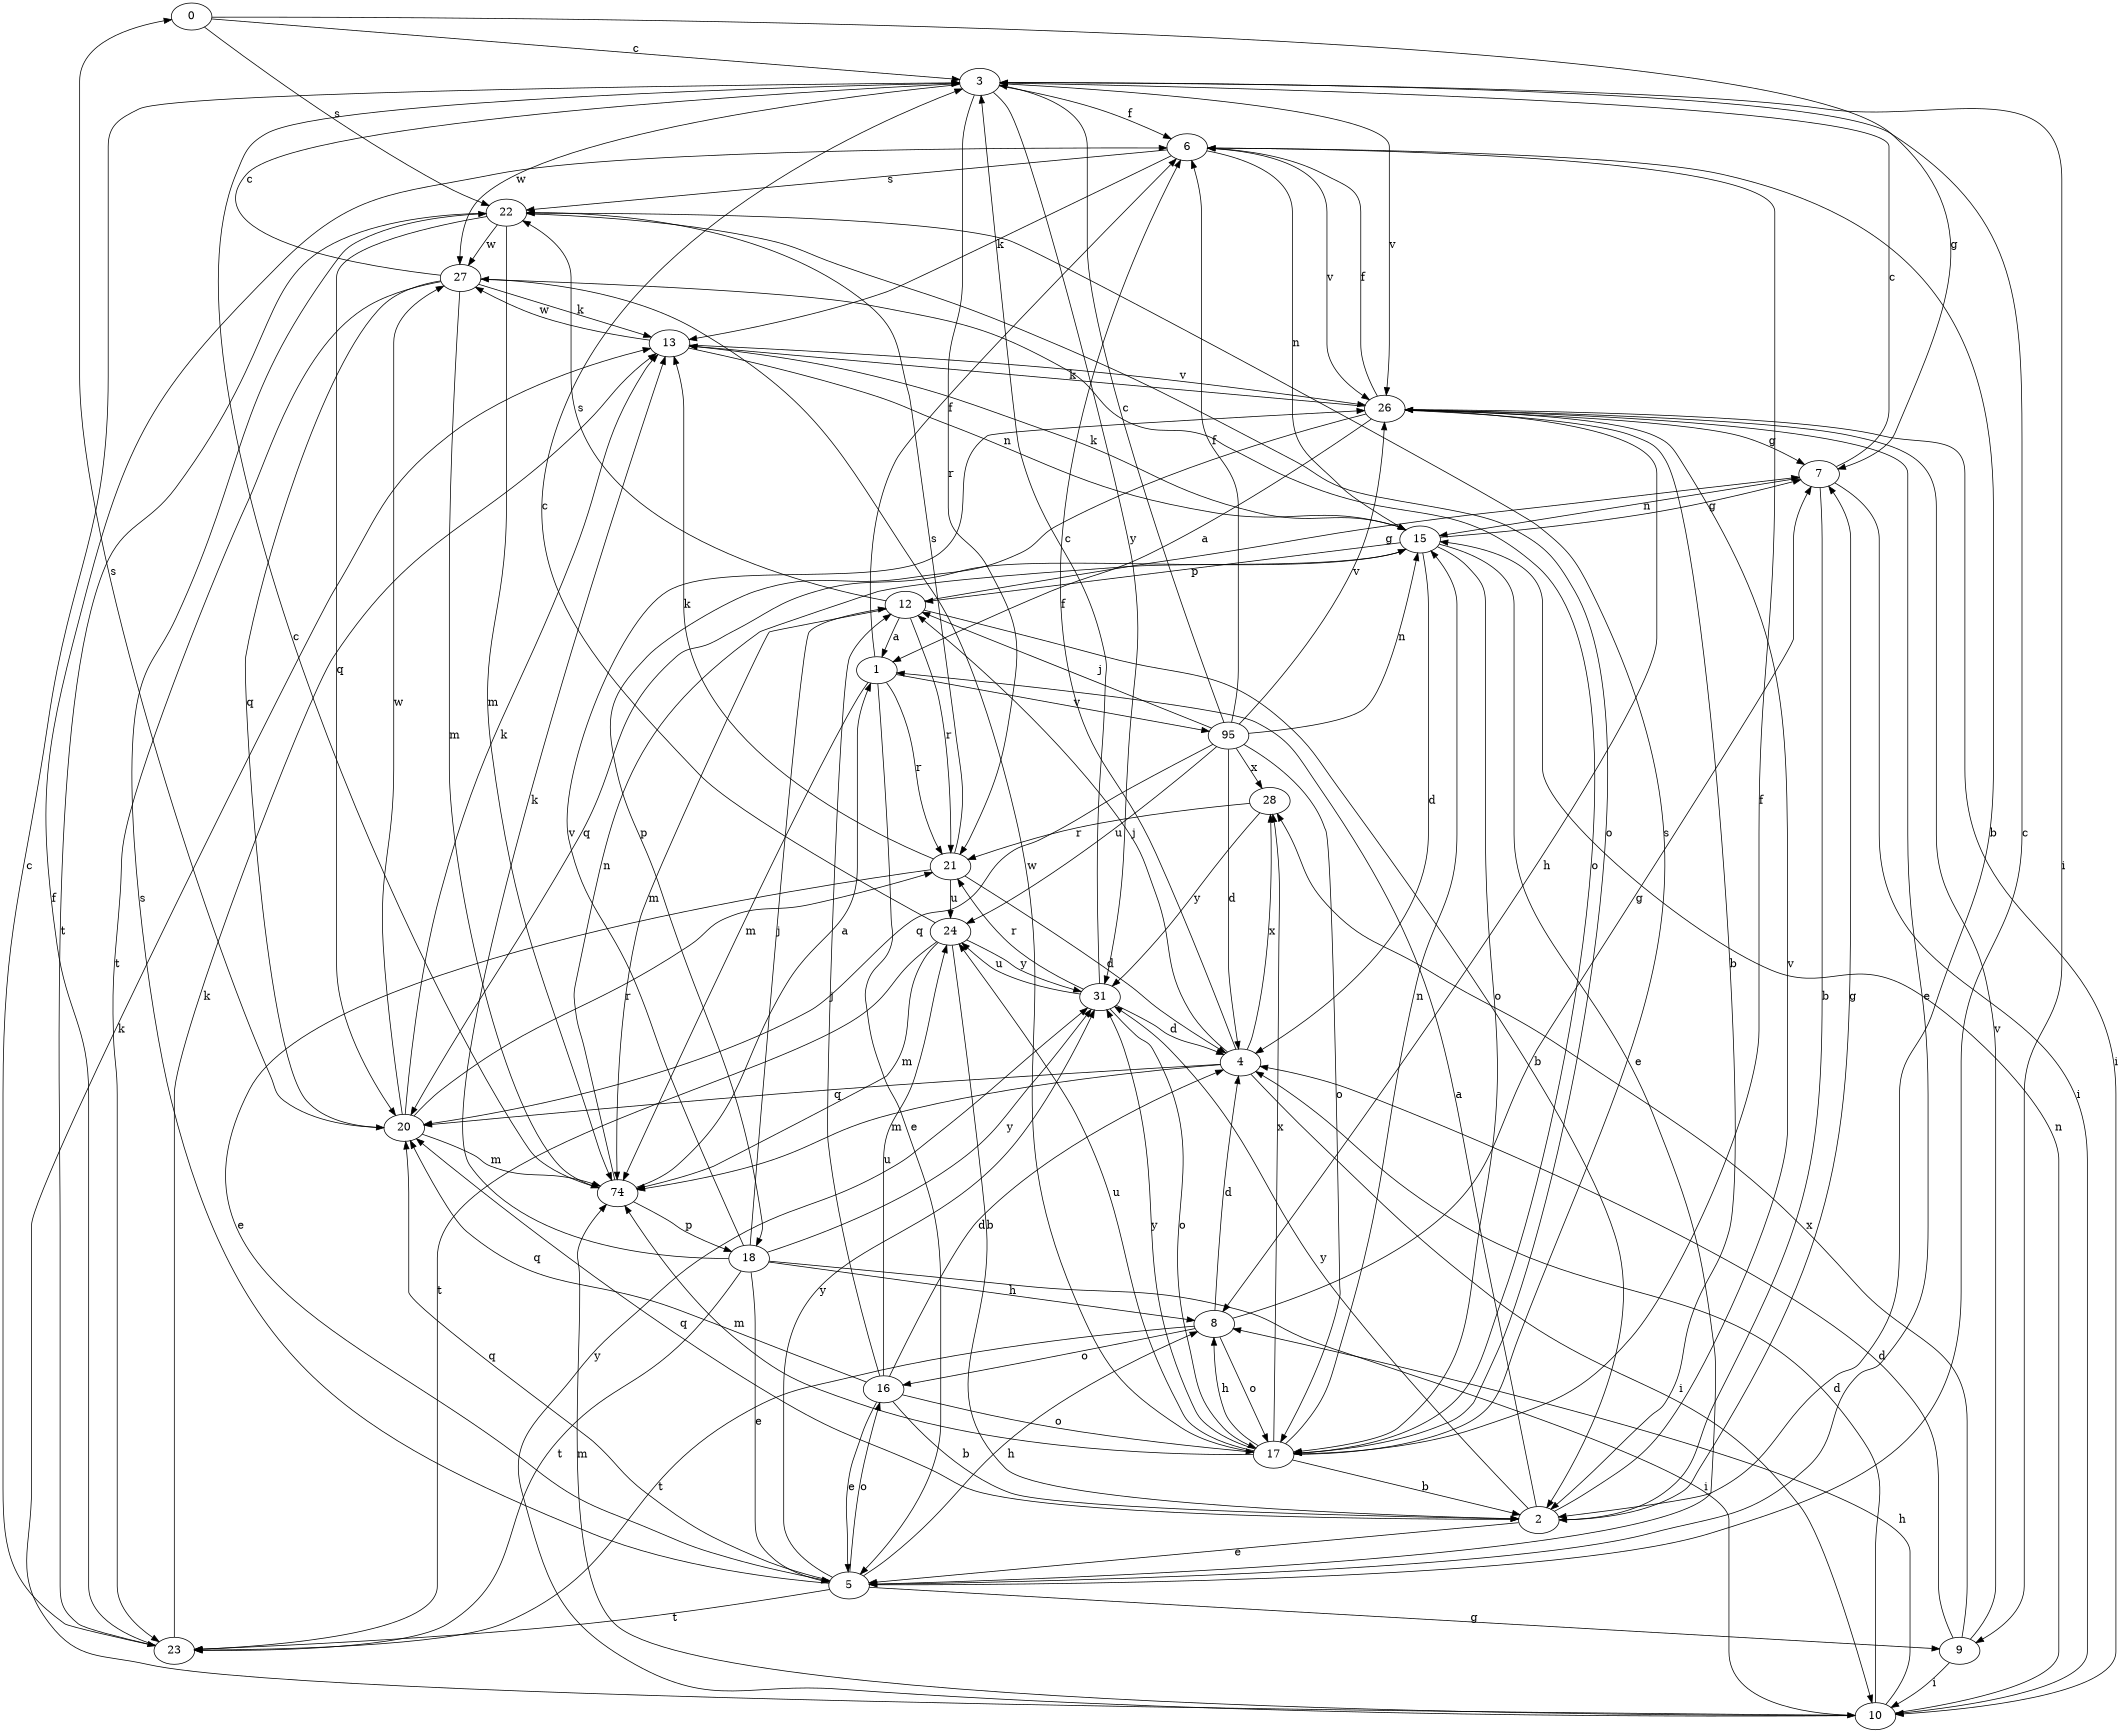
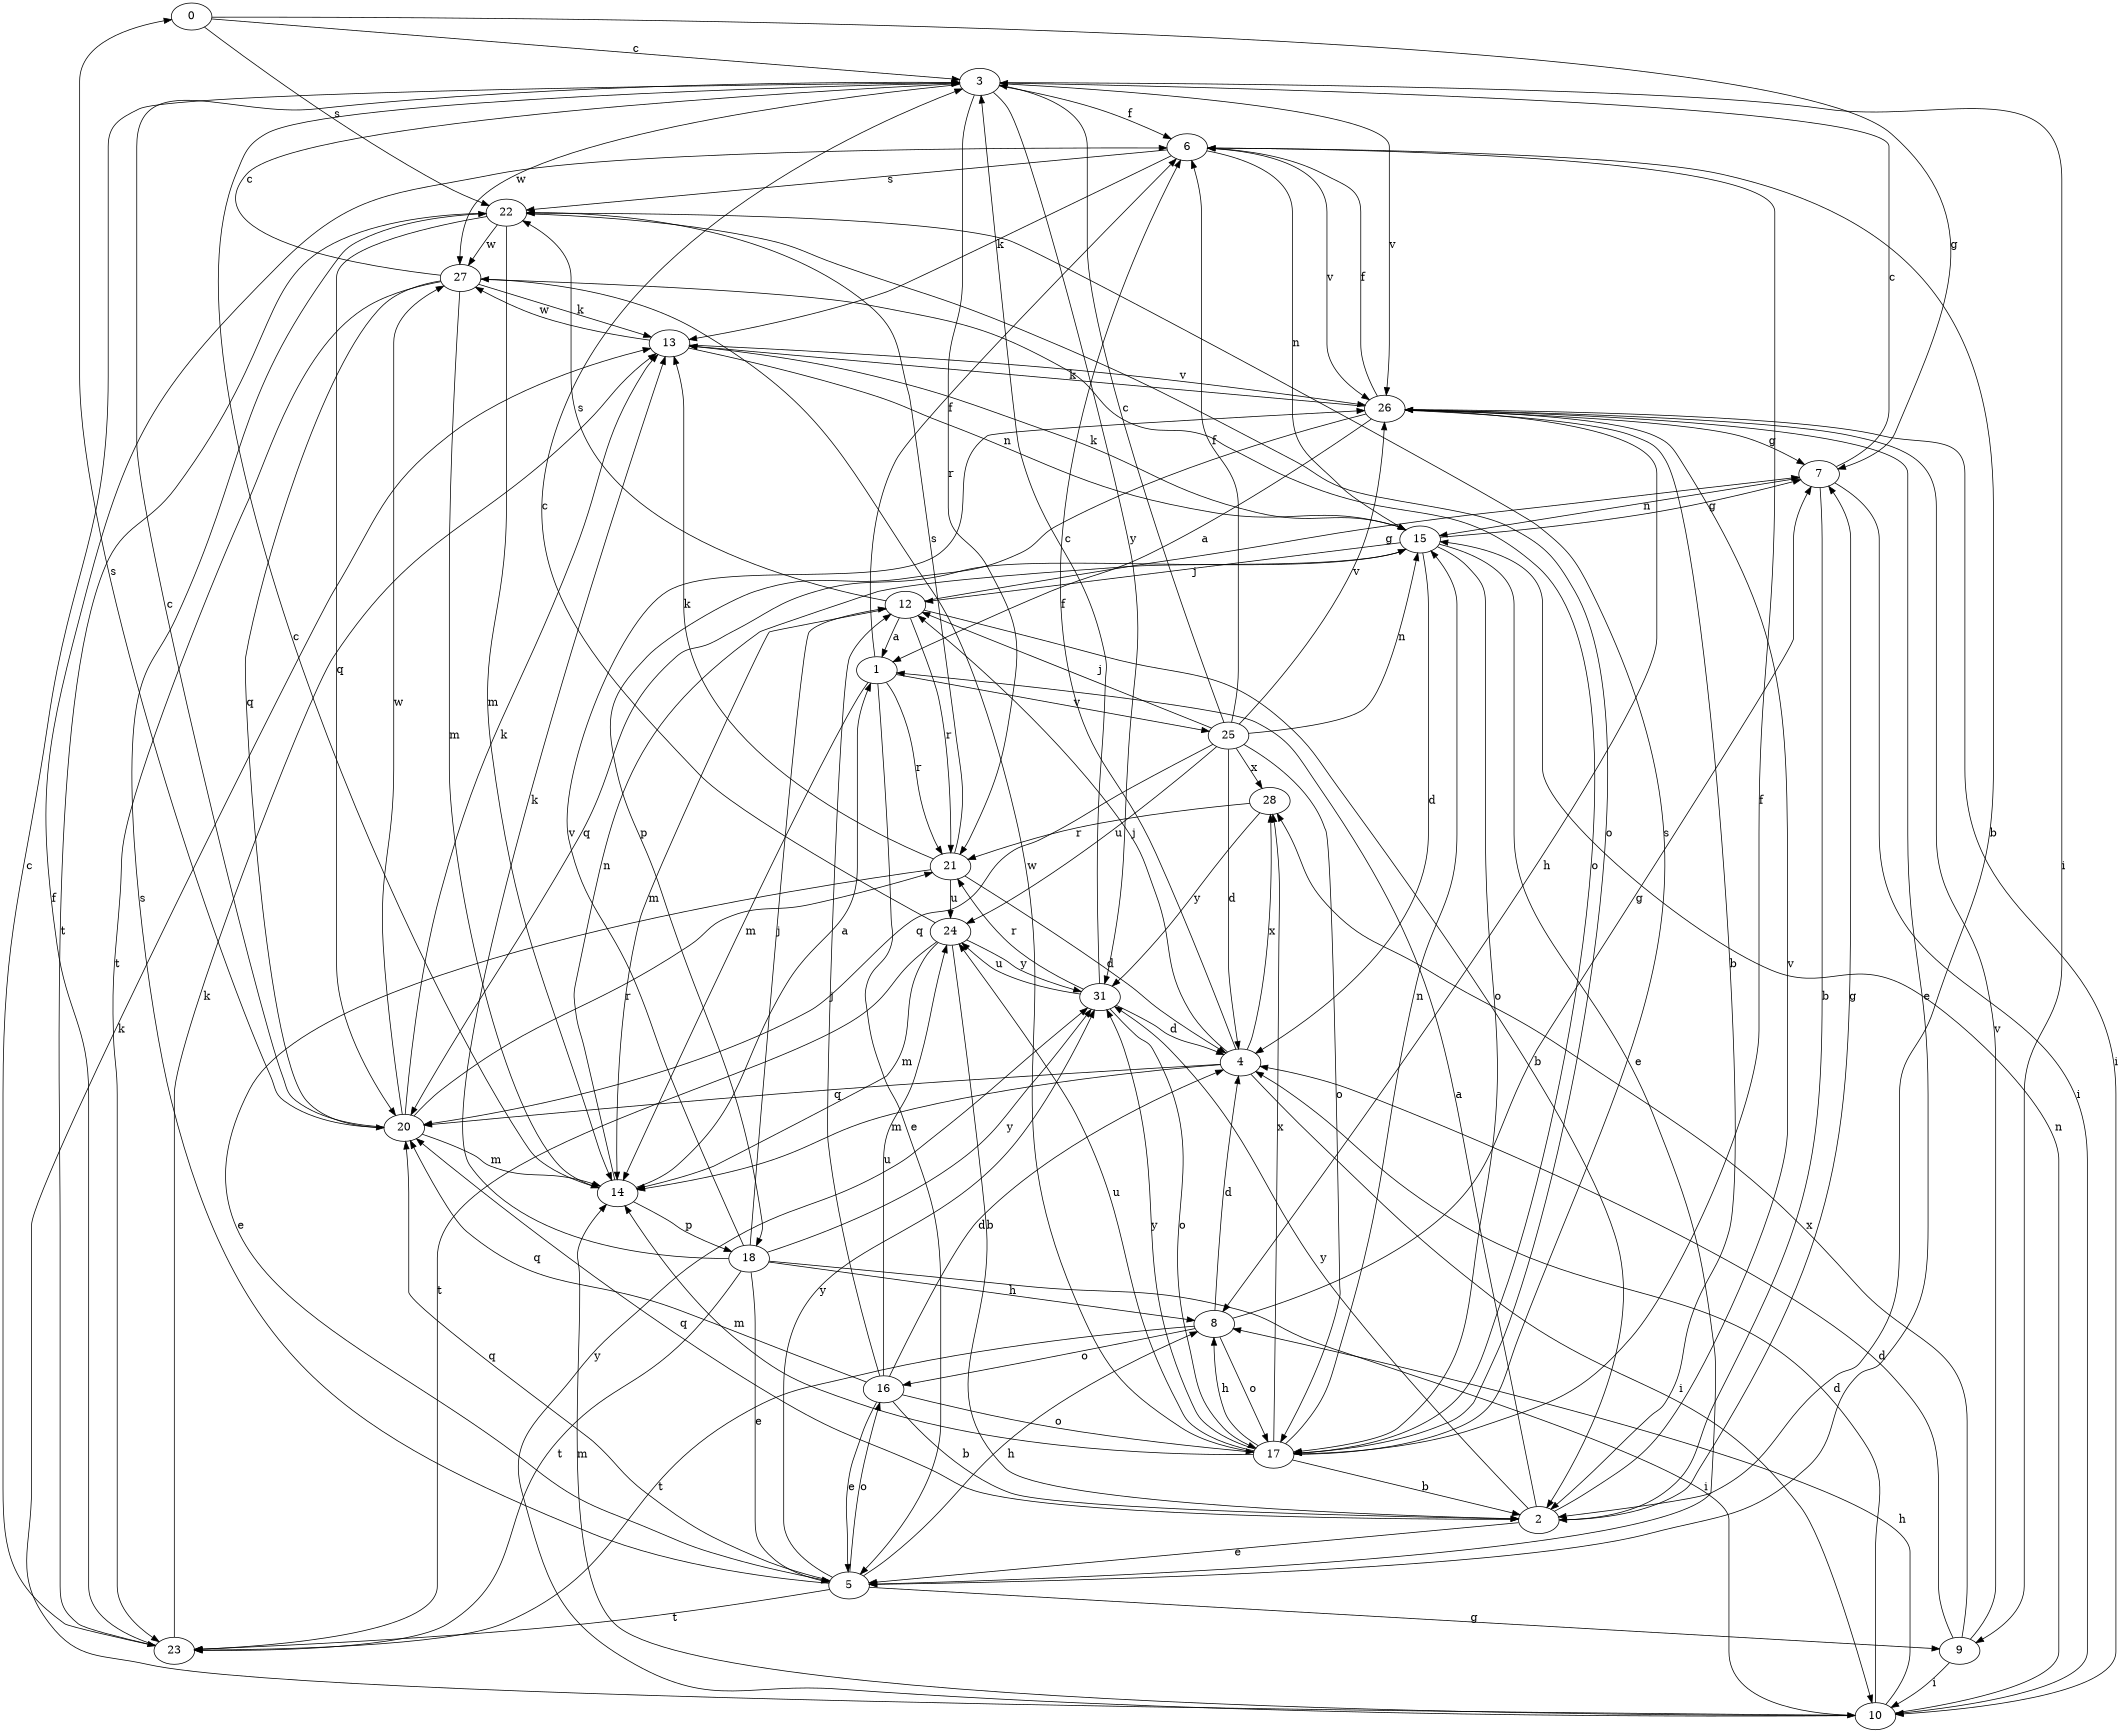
edge "15" -> "12": label "p" -> "j"
node "95": label "95" -> "25"
edge "5" -> "3": now "20" -> "3"
node "74": label "74" -> "14"
